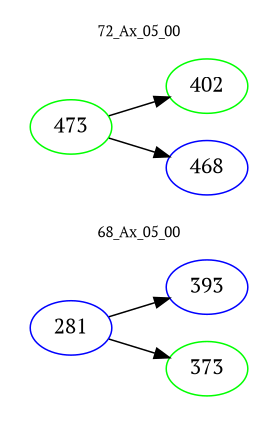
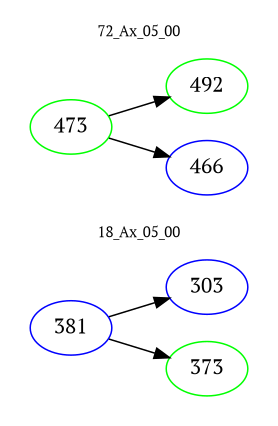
node "402": label "402" -> "492"
node "468": label "468" -> "466"
cluster "68_Ax_05_00": label "68_Ax_05_00" -> "18_Ax_05_00"
node "393": label "393" -> "303"
node "281": label "281" -> "381"
